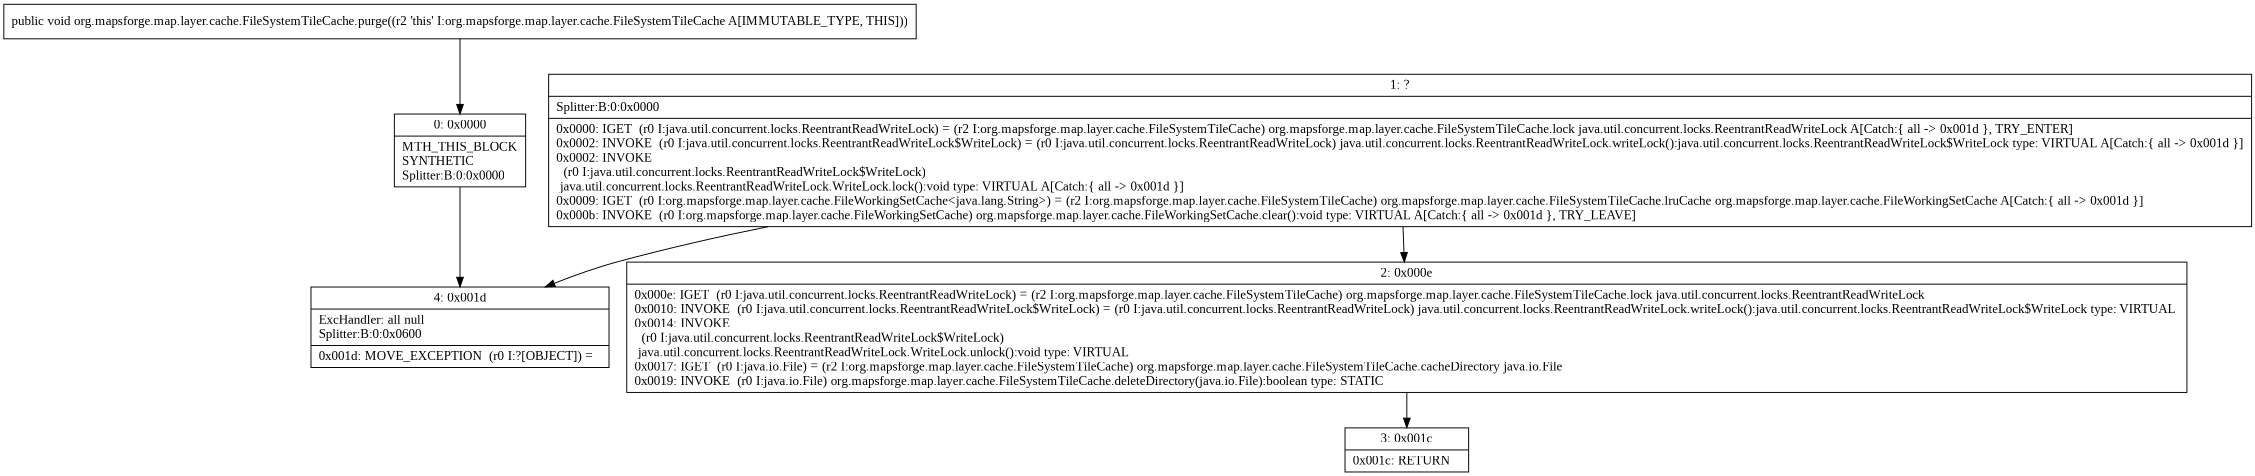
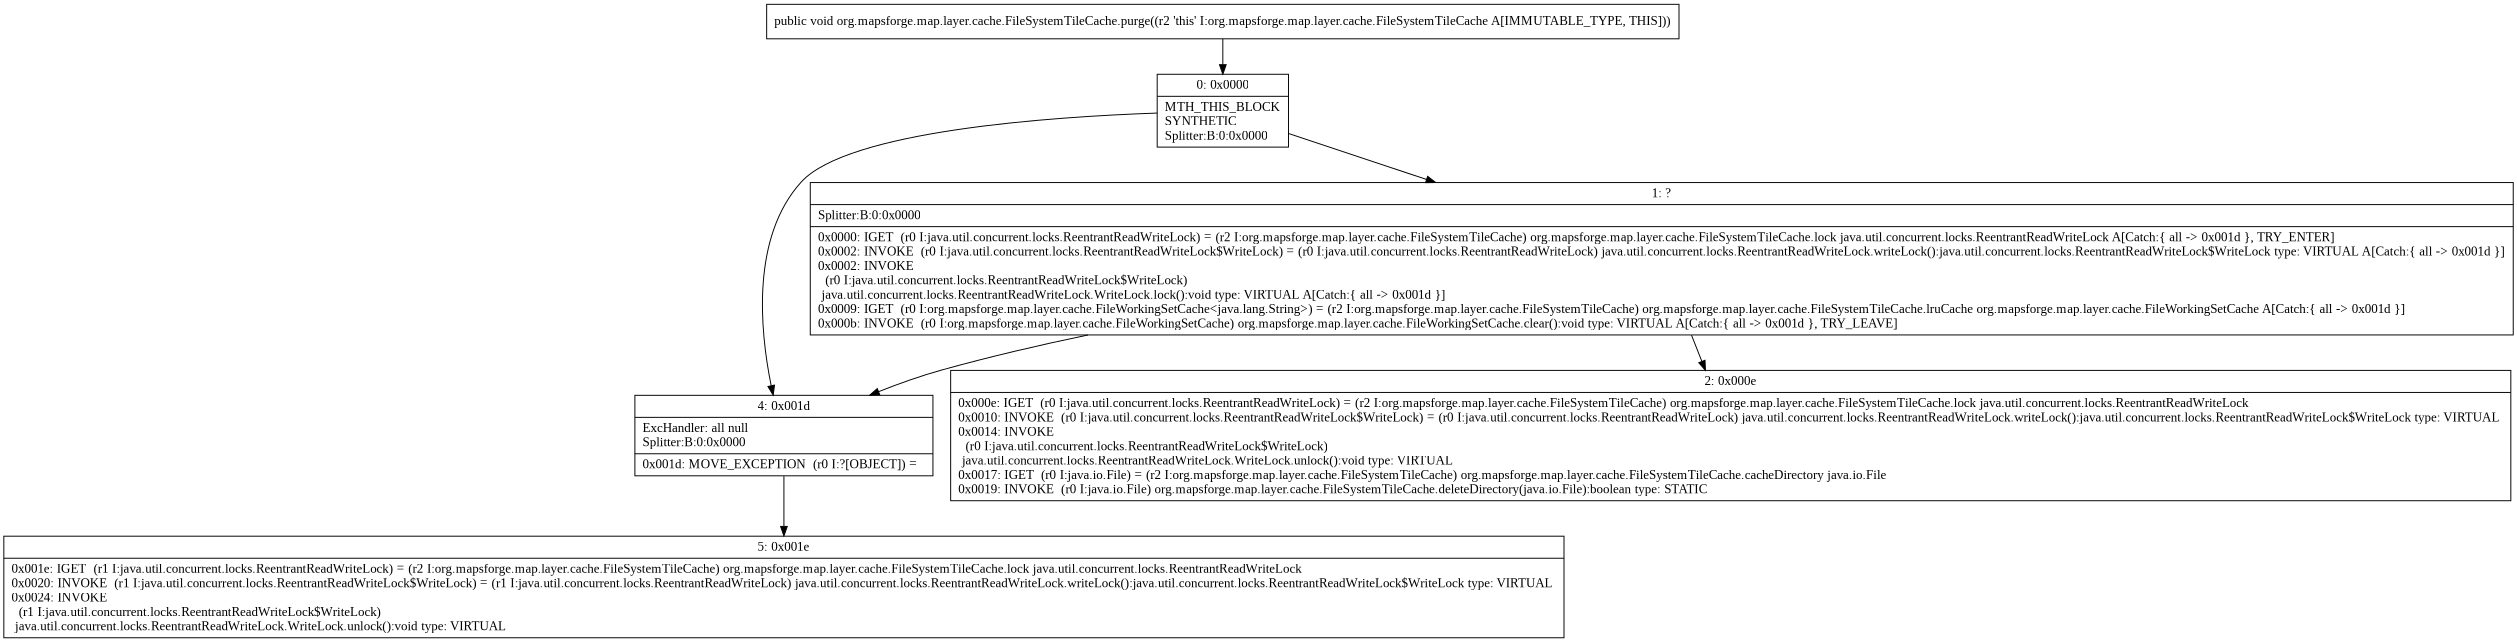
edge "0: 0x0000" -> "1: ?": added
node "4: 0x001d": text "Splitter:B:0:0x0600" -> "Splitter:B:0:0x0000"
node "3: 0x001c": removed
node "5: 0x001e": added
